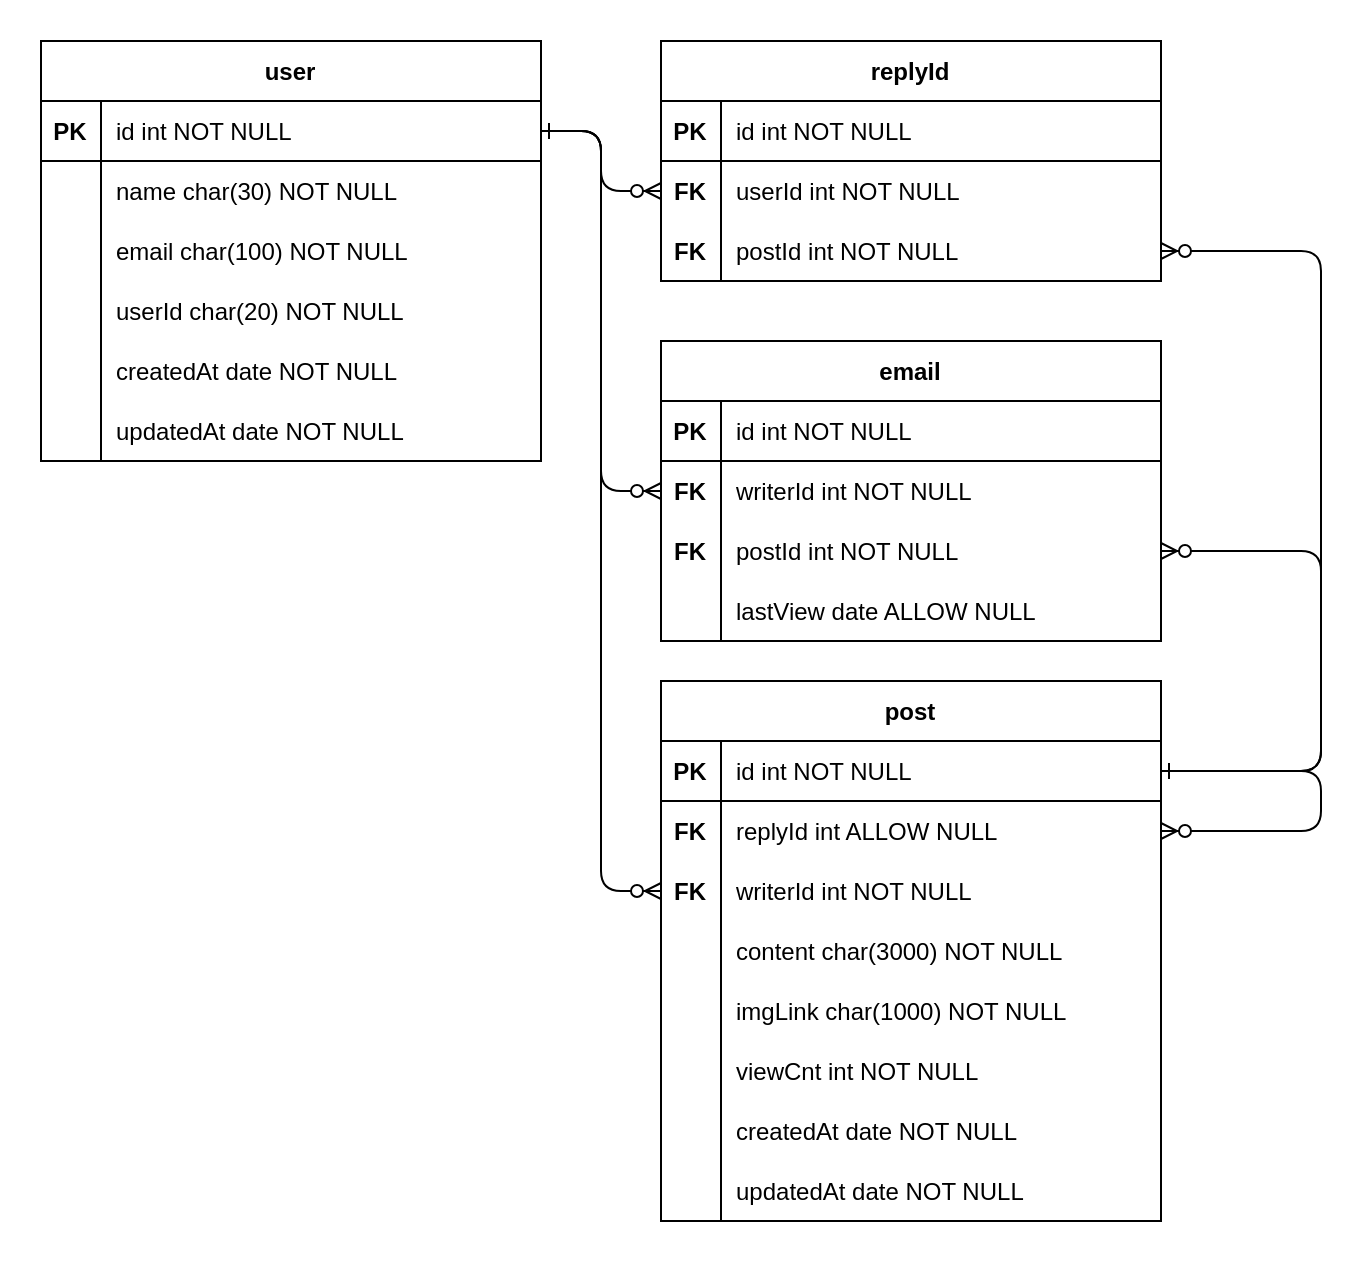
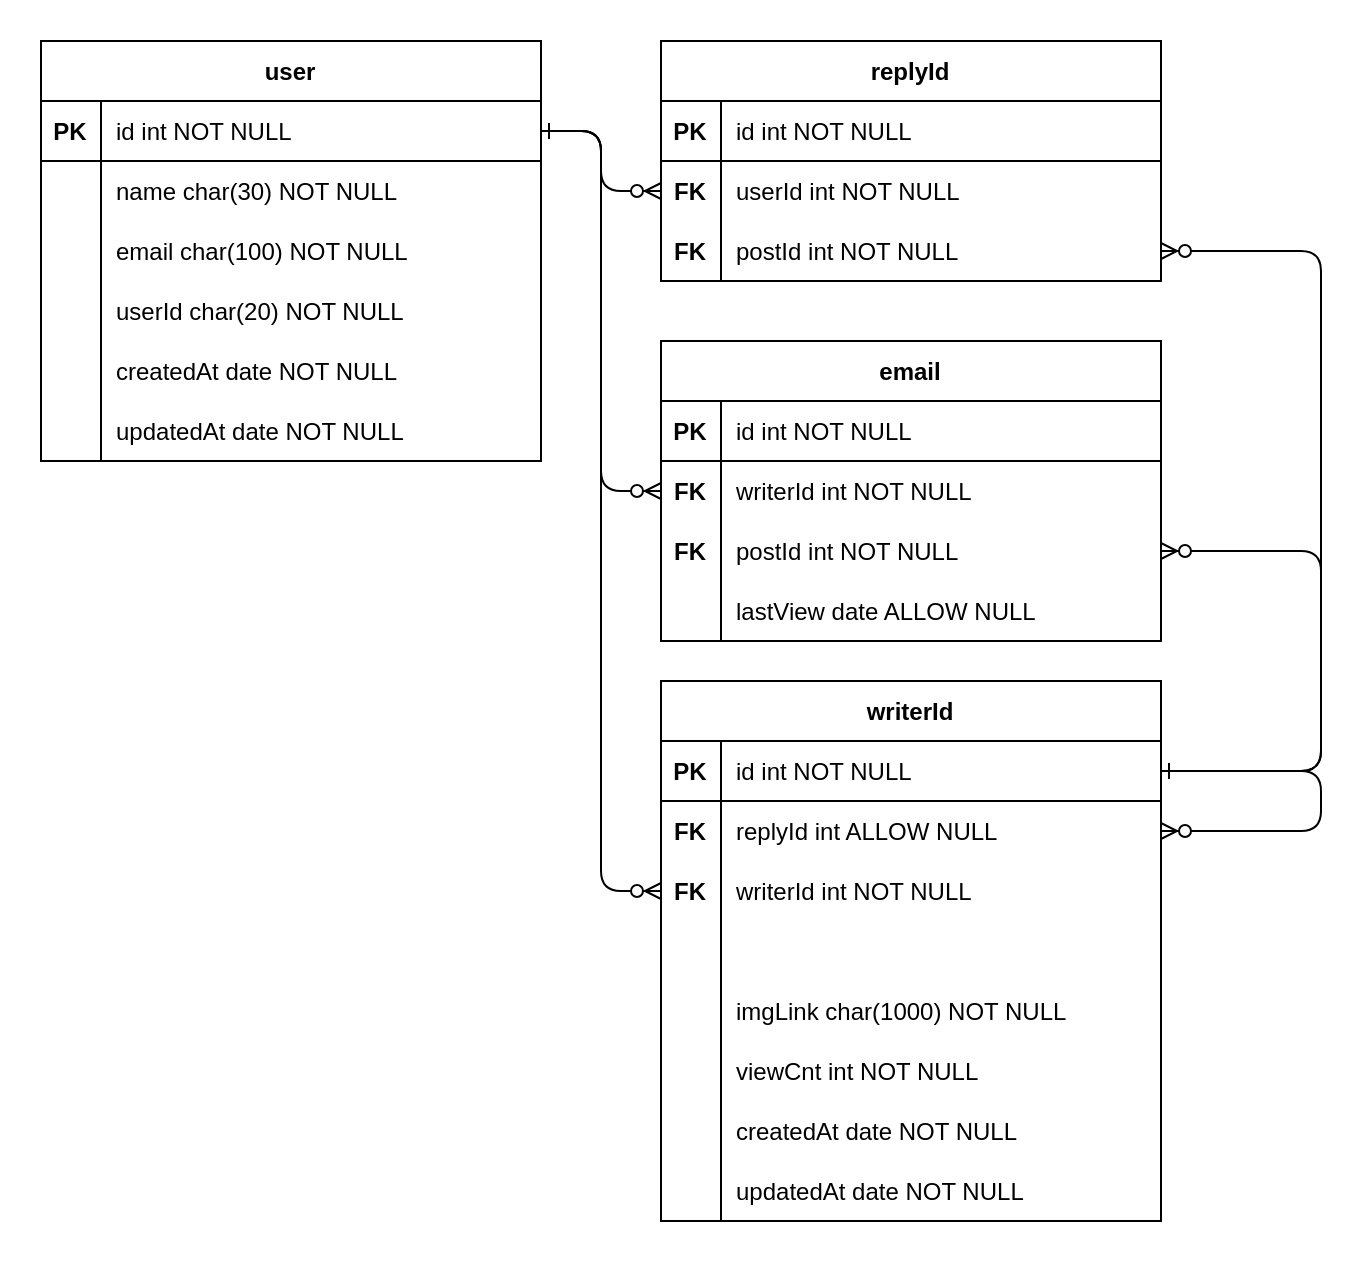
node "post": label "post" -> "writerId"
node "content char(3000) NOT NULL": removed
